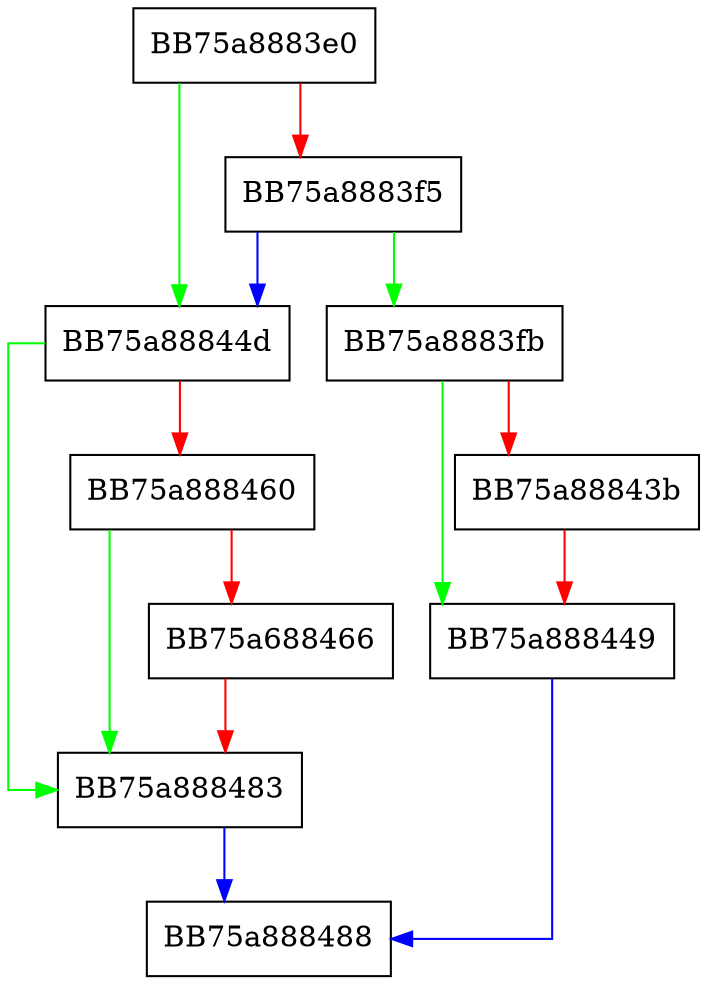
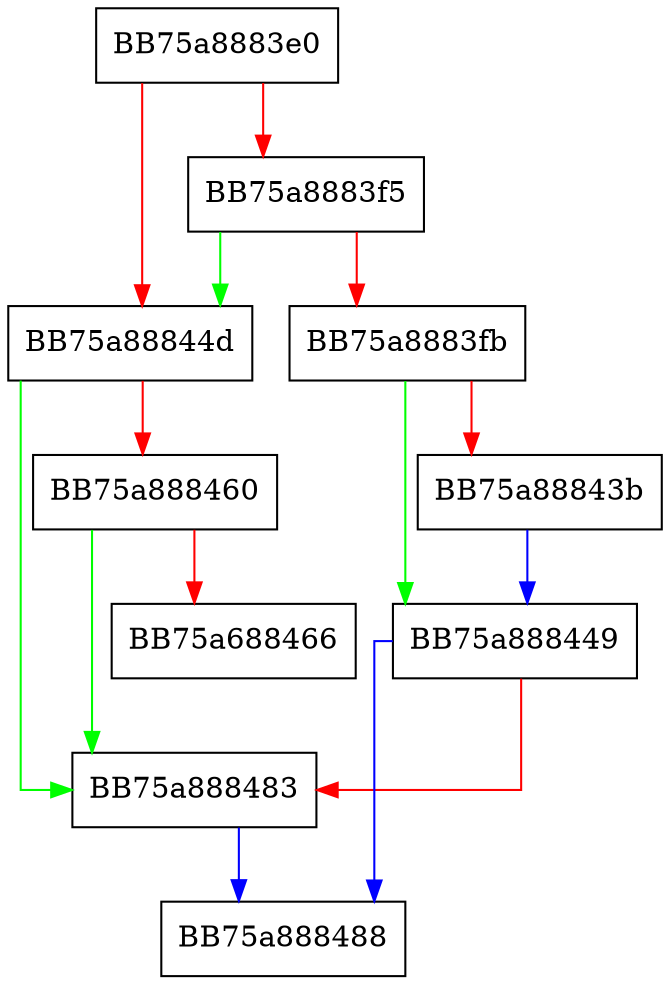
edge "BB75a8883e0" -> "BB75a88844d": color green -> red
edge "BB75a8883f5" -> "BB75a88844d": color blue -> green
edge "BB75a8883f5" -> "BB75a8883fb": color green -> red
edge "BB75a88843b" -> "BB75a888449": color red -> blue
edge "BB75a688466" -> "BB75a888483": now "BB75a888449" -> "BB75a888483"
